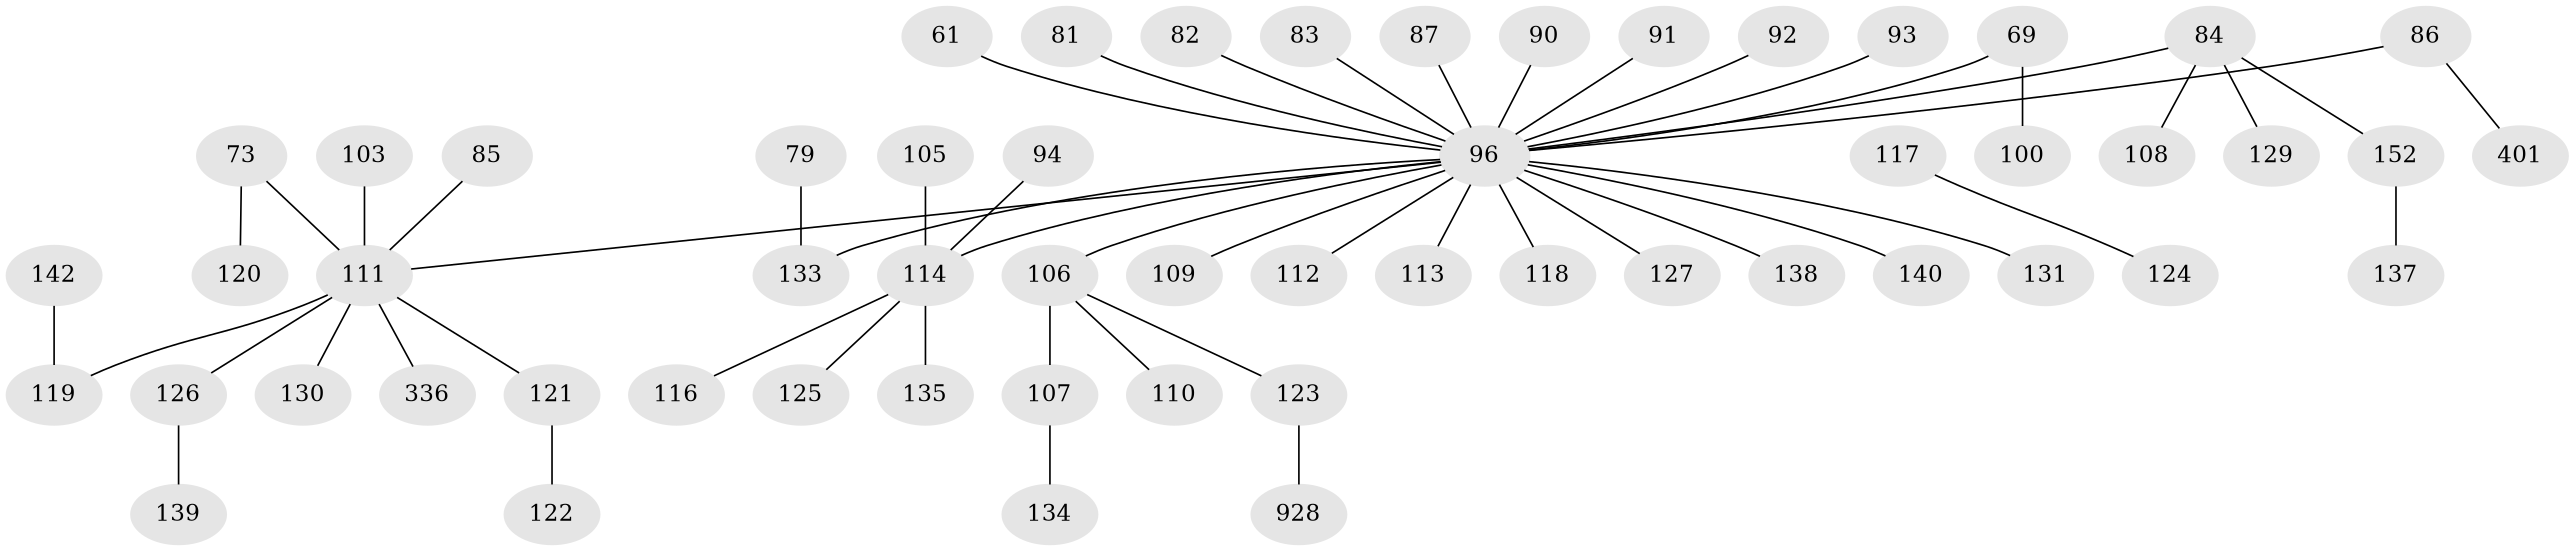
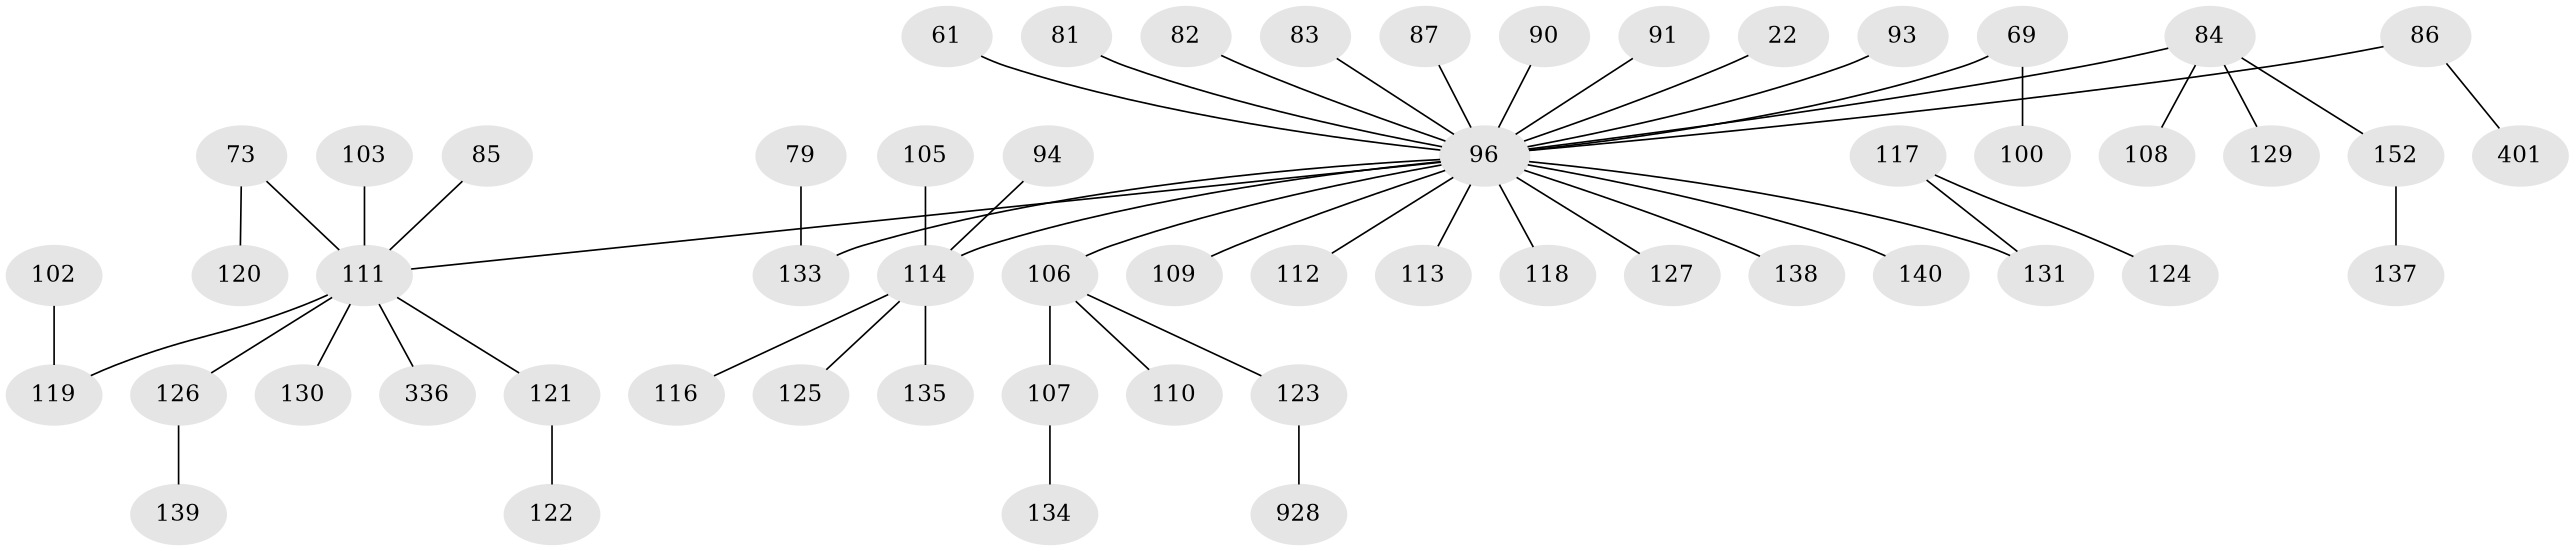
node "92": label "92" -> "22"
edge "117" -- "131": added
node "142": label "142" -> "102"
